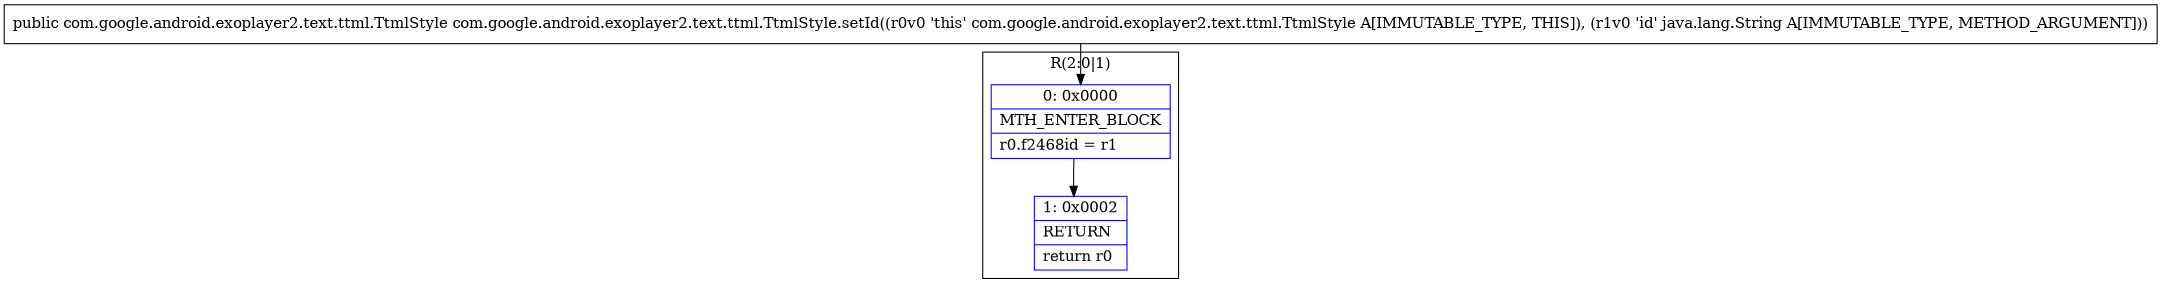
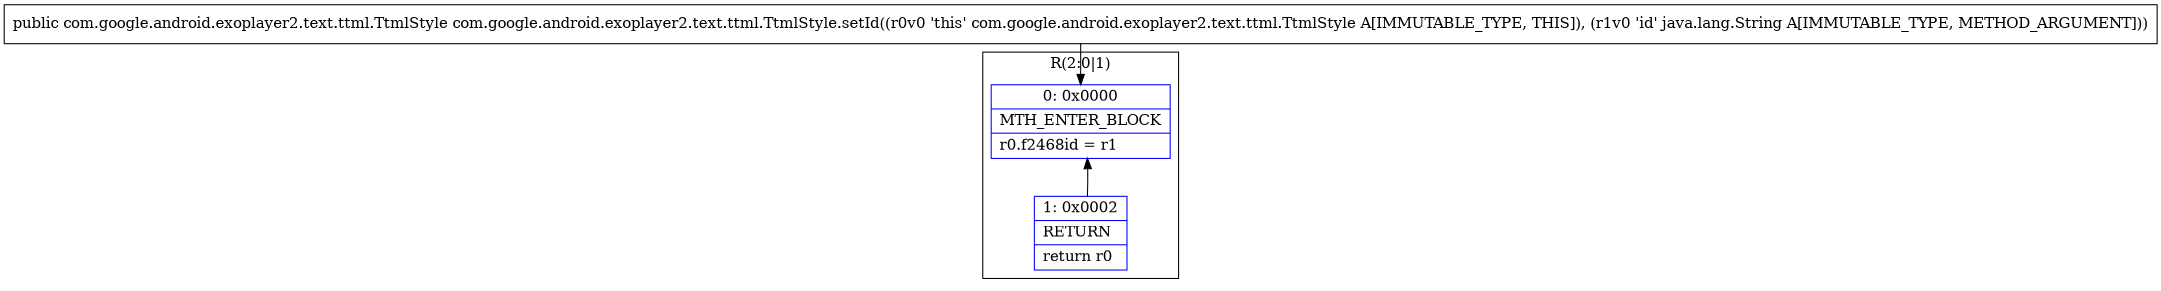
edge "0: 0x0000" -> "1: 0x0002": reversed
